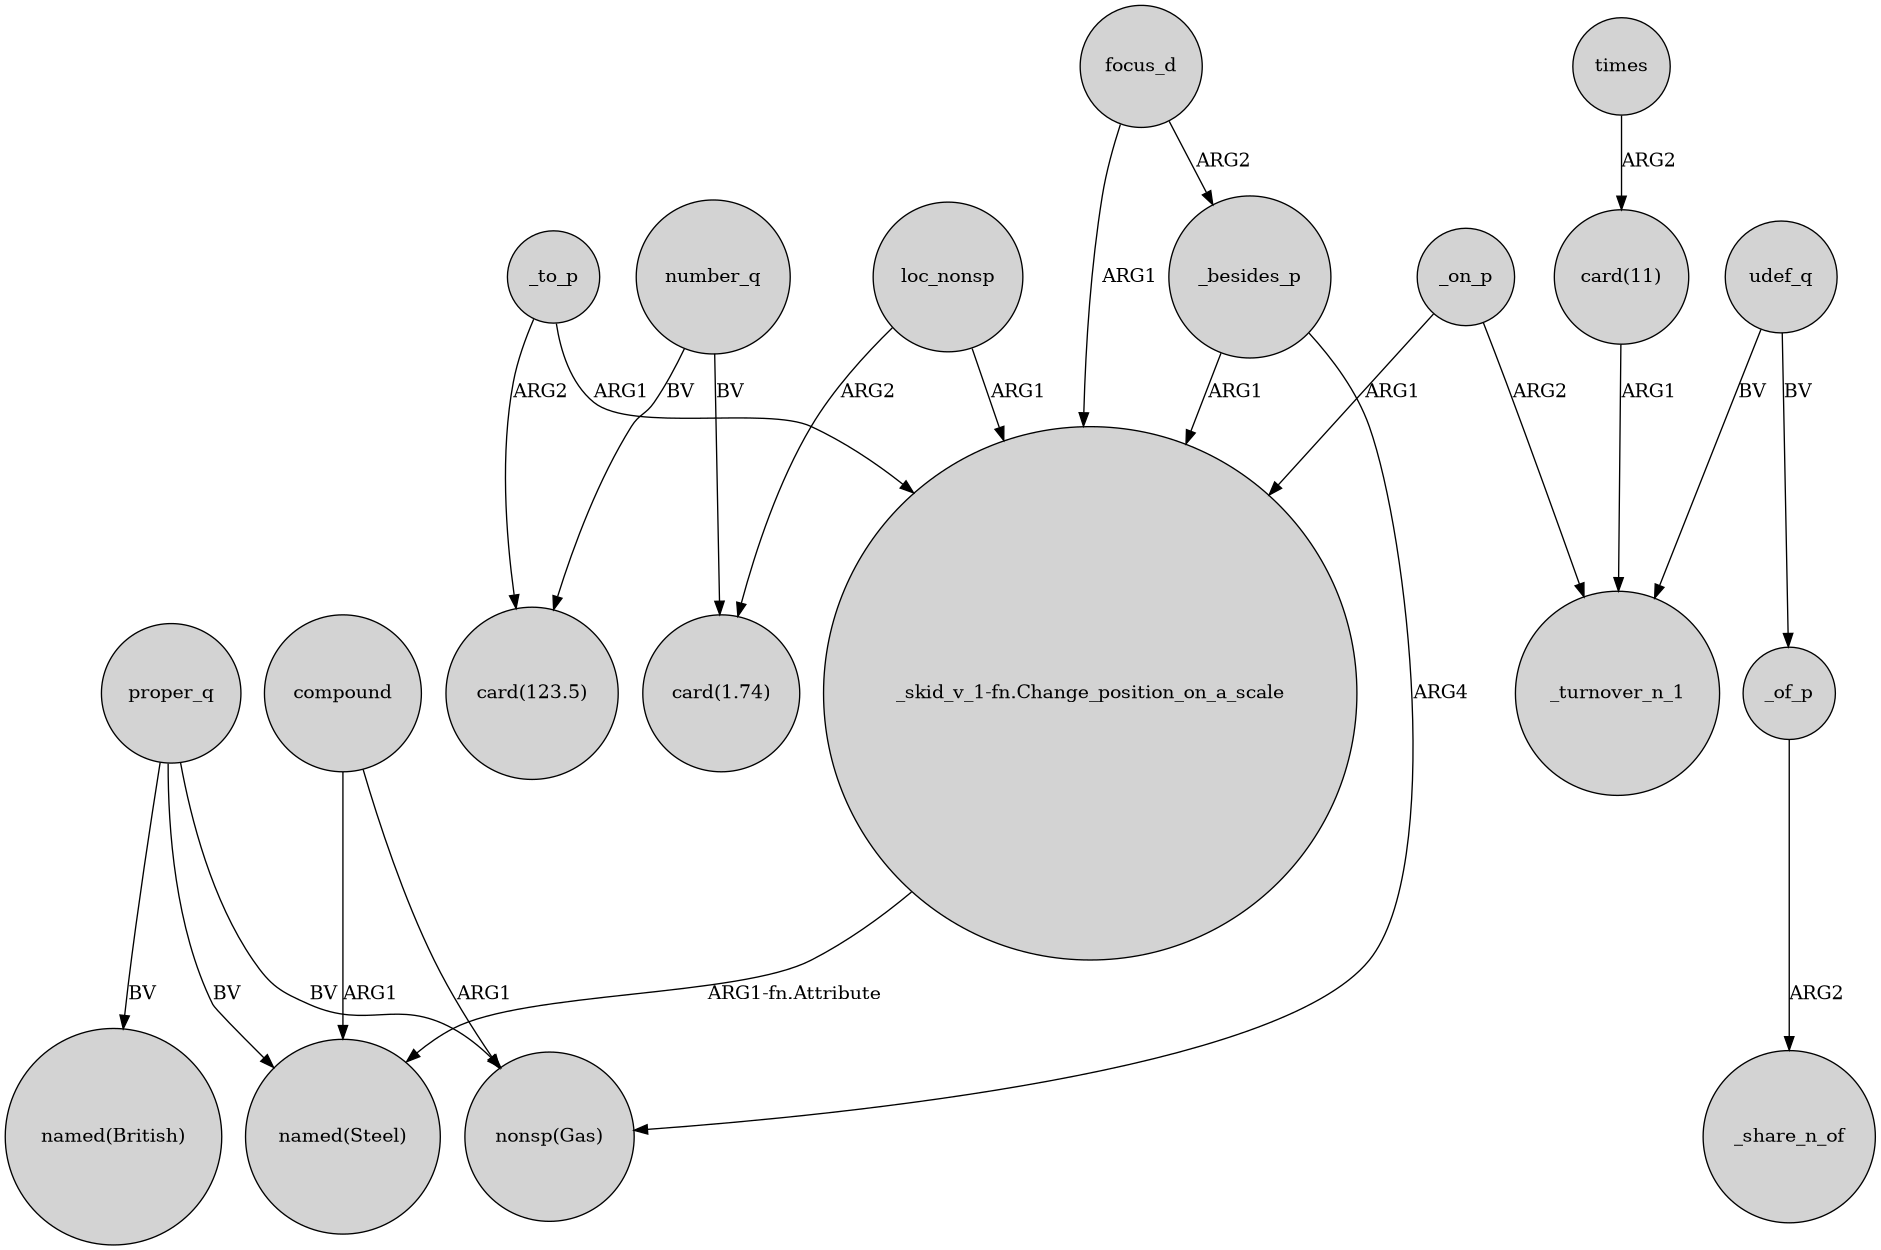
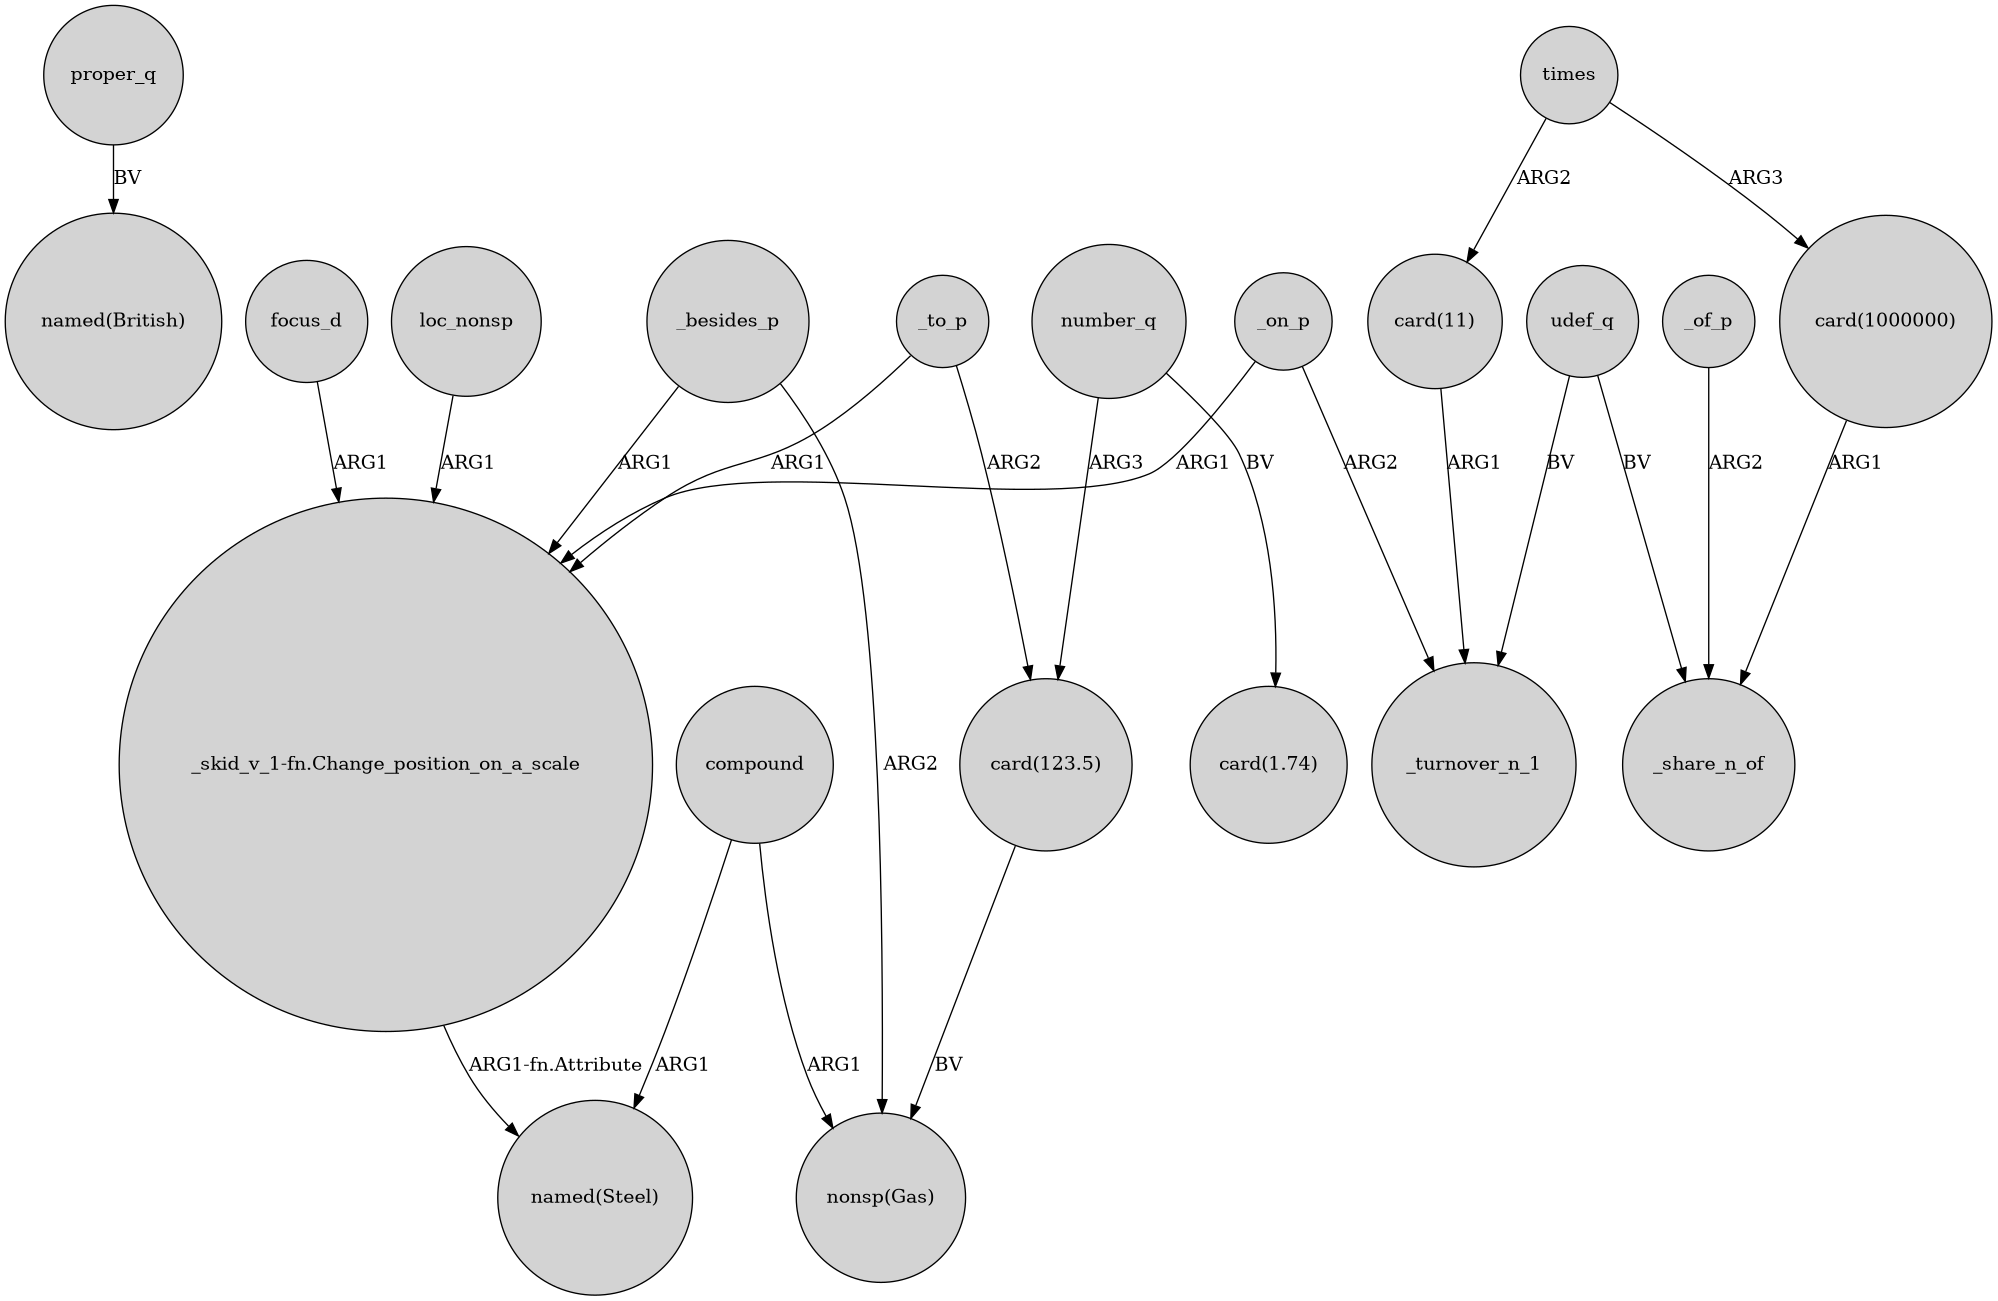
edge "focus_d" -> "_besides_p": removed, label "ARG2"
node "card(1000000)": added
edge "number_q" -> "card(123.5)": label "BV" -> "ARG3"
edge "loc_nonsp" -> "card(1.74)": removed, label "ARG2"
edge "udef_q" -> "_of_p": now "udef_q" -> "_share_n_of"
edge "_besides_p" -> "nonsp(Gas)": label "ARG4" -> "ARG2"
edge "proper_q" -> "named(Steel)": removed, label "BV"
edge "proper_q" -> "nonsp(Gas)": now "card(123.5)" -> "nonsp(Gas)"
